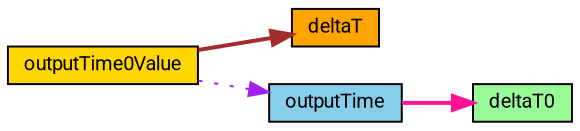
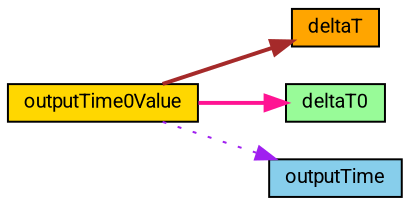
edge "outputTime" -> "deltaT0": now "outputTime0Value" -> "deltaT0"
